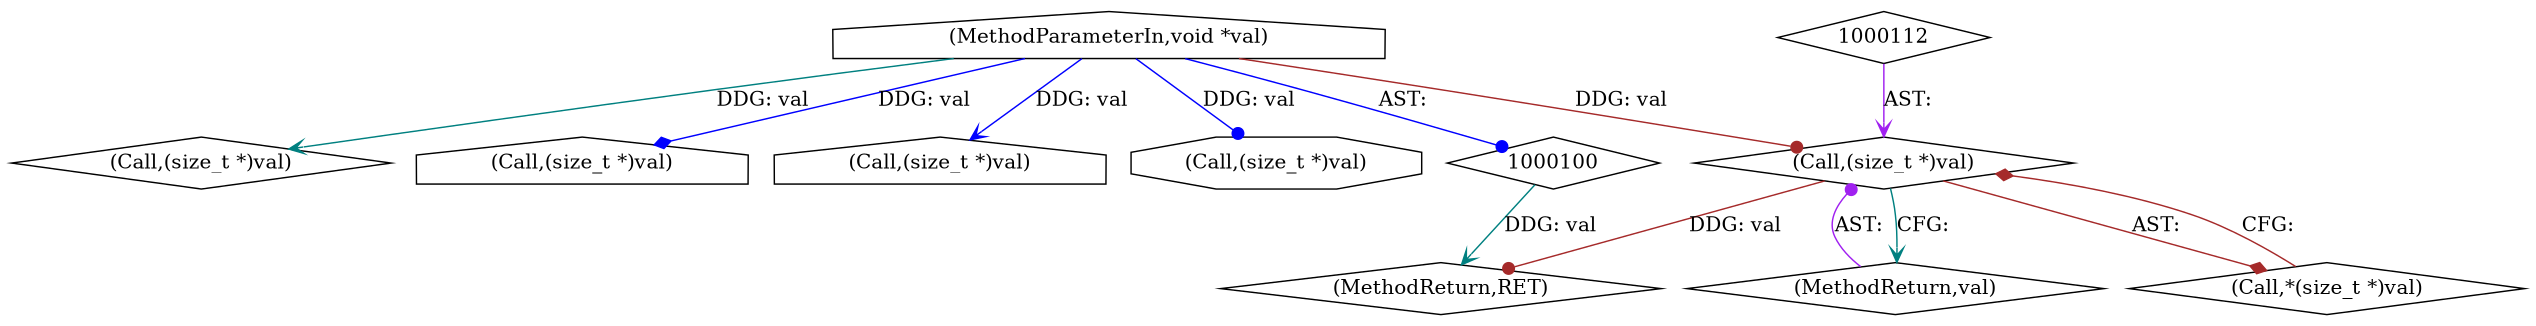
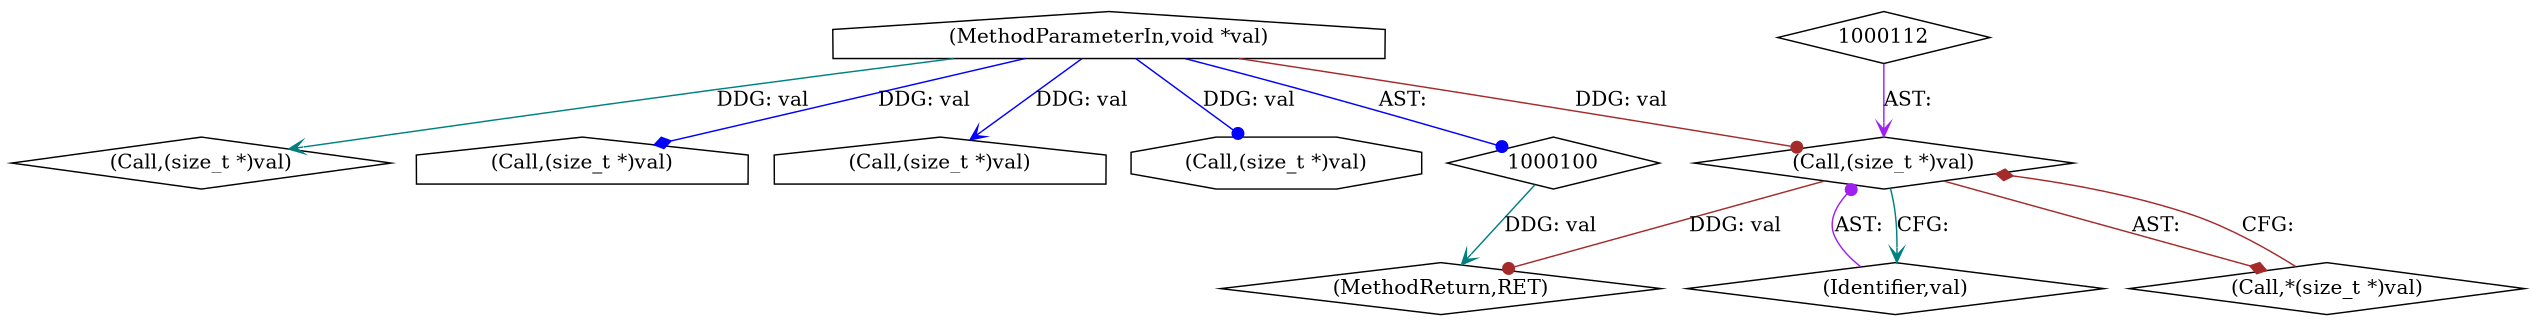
node "(MethodReturn,val)": label "(MethodReturn,val)" -> "(Identifier,val)"
